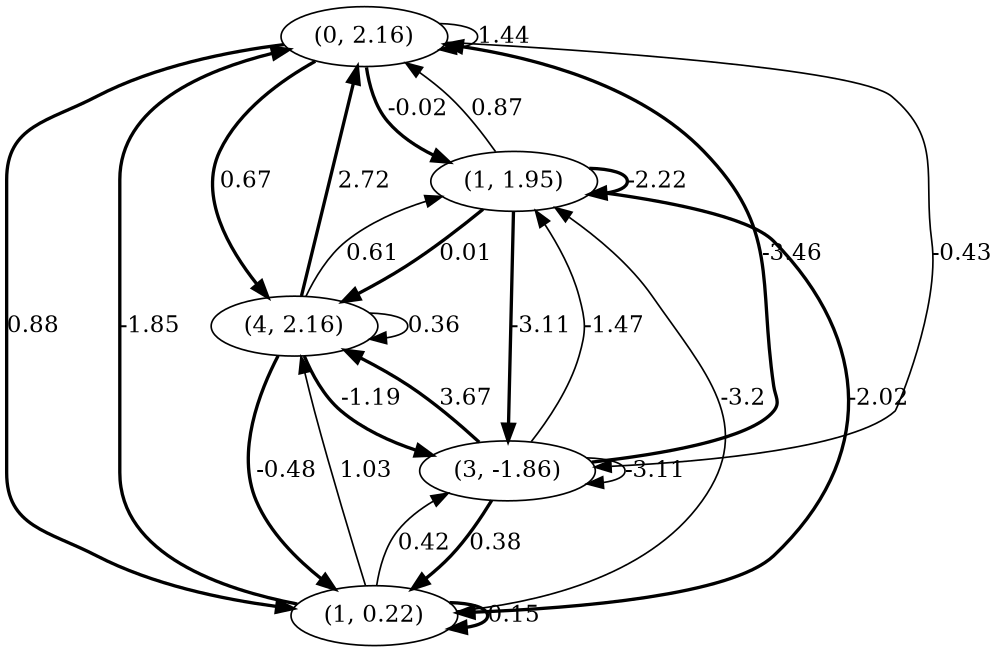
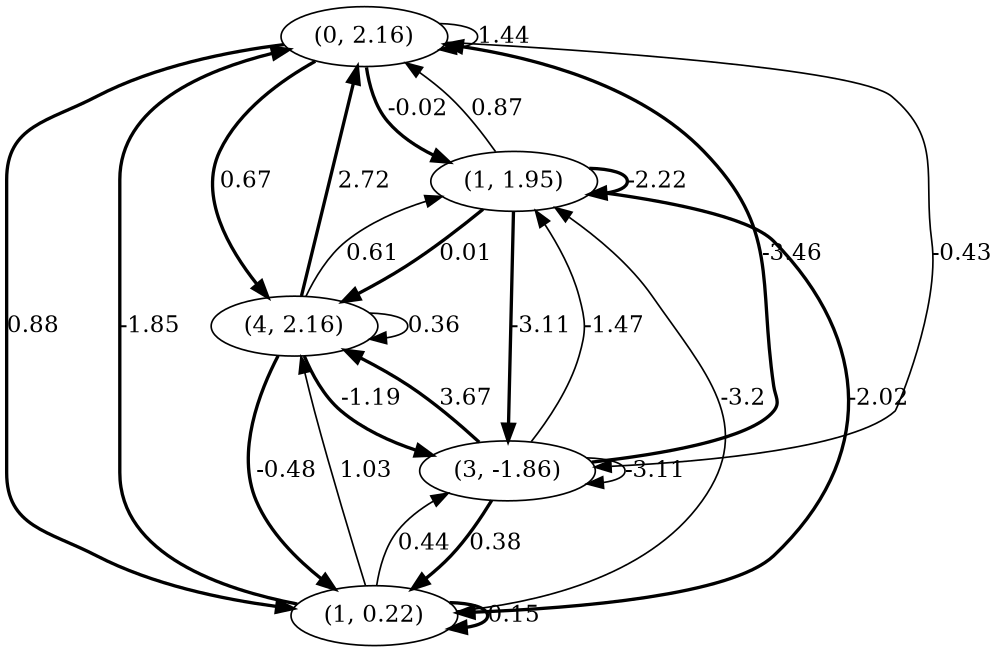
edge "(1, 0.22)" -> "(3, -1.86)": label "0.42" -> "0.44"
